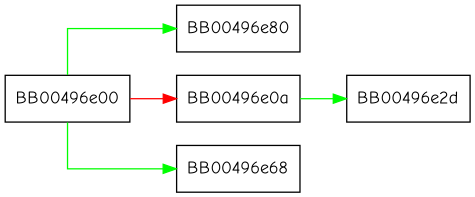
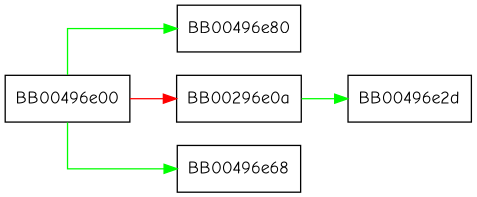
node "BB00496e0a": label "BB00496e0a" -> "BB00296e0a"
